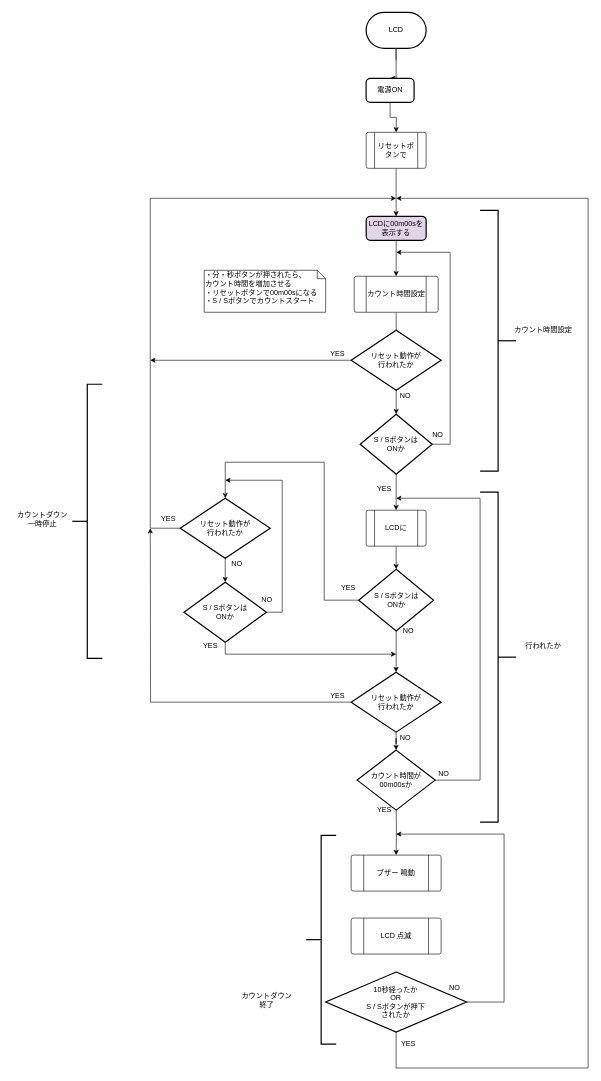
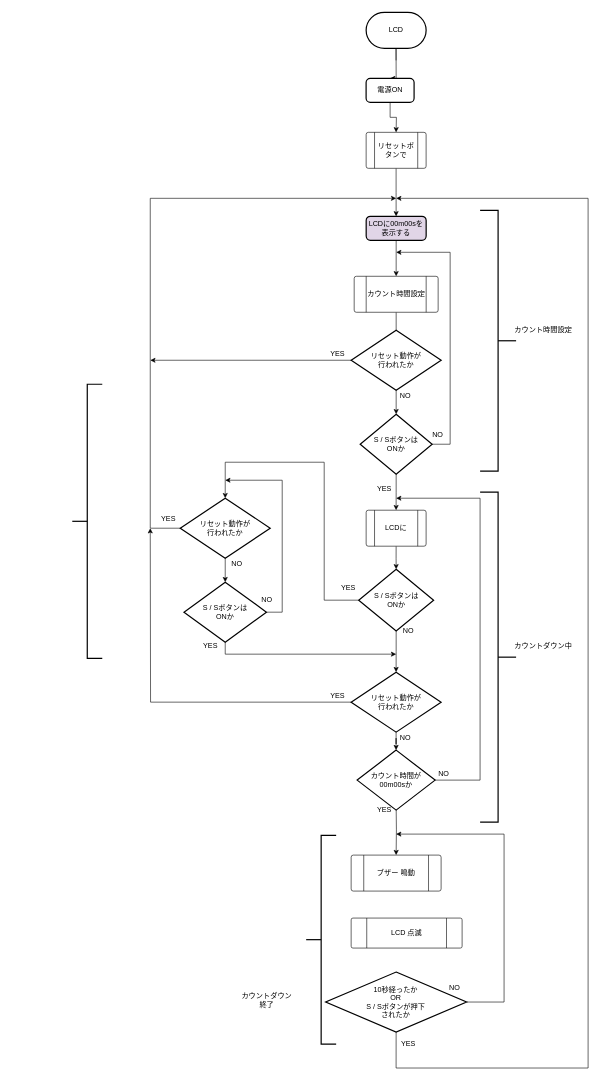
node "・分・秒ボタンが押されたら、 カウント時間を増加させる ・リセットボタンで00m00sになる ・S / Sボタンでカウントスタート": removed
node "カウントダウン 一時停止": removed
node "行われたか": label "行われたか" -> "カウントダウン中"
node "LCD 点滅": size 90x36 -> 111x30
